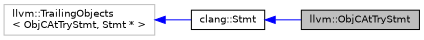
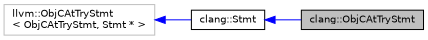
node "llvm::TrailingObjects < ObjCAtTryStmt, Stmt * >": label "llvm::TrailingObjects < ObjCAtTryStmt, Stmt * >" -> "llvm::ObjCAtTryStmt < ObjCAtTryStmt, Stmt * >"
node "llvm::ObjCAtTryStmt": label "llvm::ObjCAtTryStmt" -> "clang::ObjCAtTryStmt"
